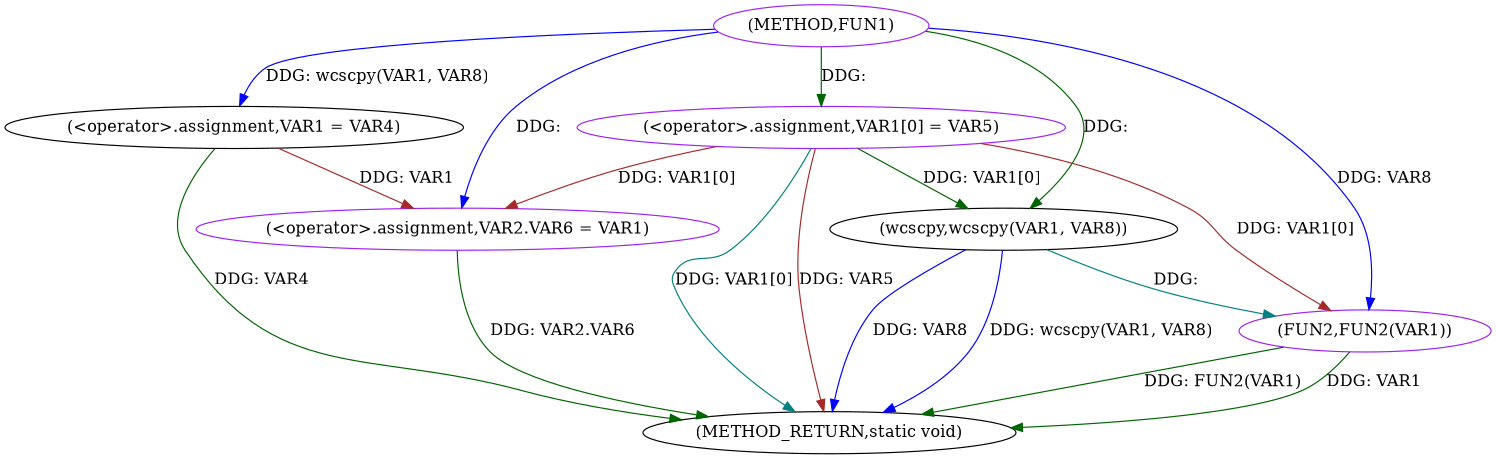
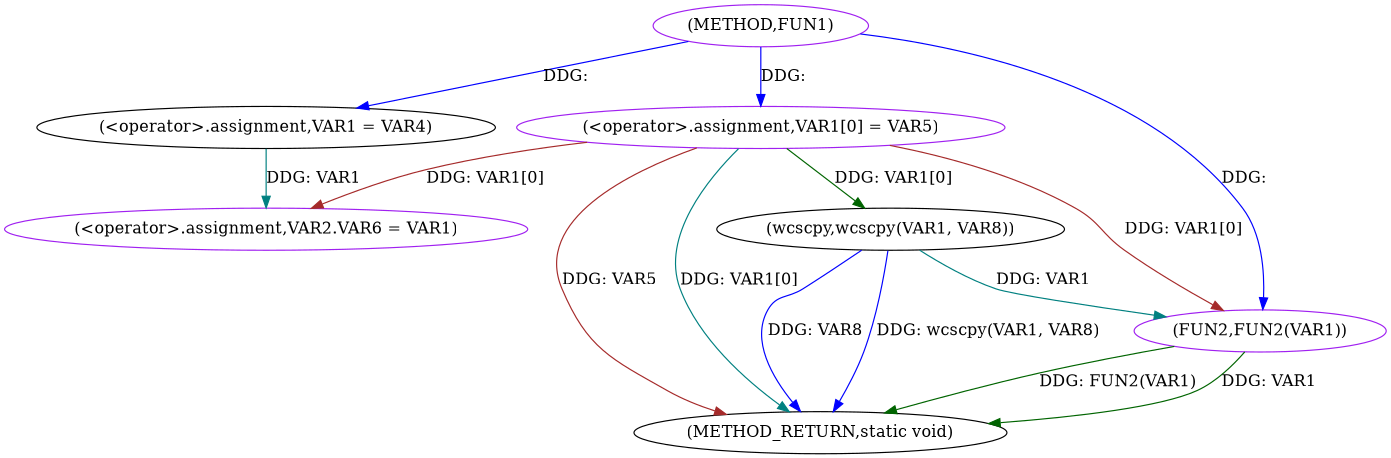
edge "(METHOD,FUN1)" -> "(<operator>.assignment,VAR1[0] = VAR5)": color darkgreen -> blue
edge "(METHOD,FUN1)" -> "(<operator>.assignment,VAR2.VAR6 = VAR1)": removed, label "DDG:"
edge "(METHOD,FUN1)" -> "(<operator>.assignment,VAR1 = VAR4)": label "DDG: wcscpy(VAR1, VAR8)" -> "DDG: "
edge "(METHOD,FUN1)" -> "(wcscpy,wcscpy(VAR1, VAR8))": removed, label "DDG:"
edge "(<operator>.assignment,VAR1 = VAR4)" -> "(<operator>.assignment,VAR2.VAR6 = VAR1)": color brown -> teal
edge "(METHOD,FUN1)" -> "(FUN2,FUN2(VAR1))": label "DDG: VAR8" -> "DDG: "
edge "(wcscpy,wcscpy(VAR1, VAR8))" -> "(FUN2,FUN2(VAR1))": label "DDG: " -> "DDG: VAR1"
edge "(<operator>.assignment,VAR1 = VAR4)" -> "(METHOD_RETURN,static void)": removed, label "DDG: VAR4"
edge "(<operator>.assignment,VAR2.VAR6 = VAR1)" -> "(METHOD_RETURN,static void)": removed, label "DDG: VAR2.VAR6"
